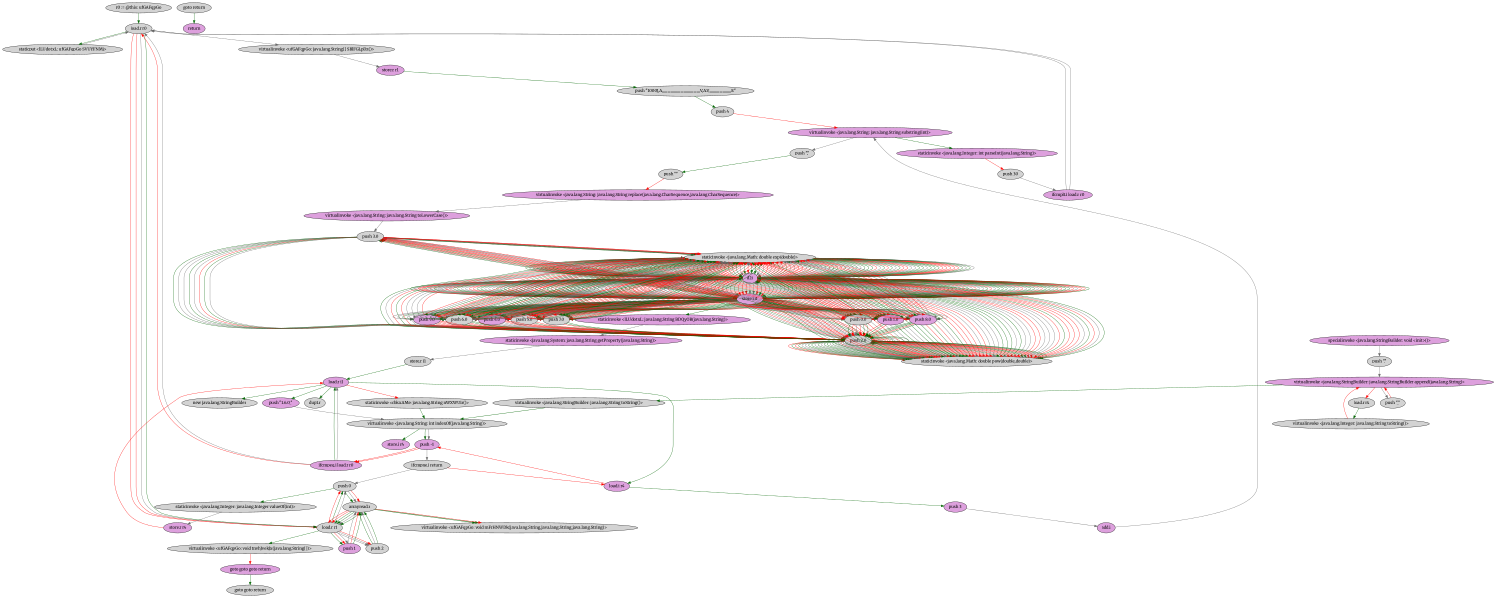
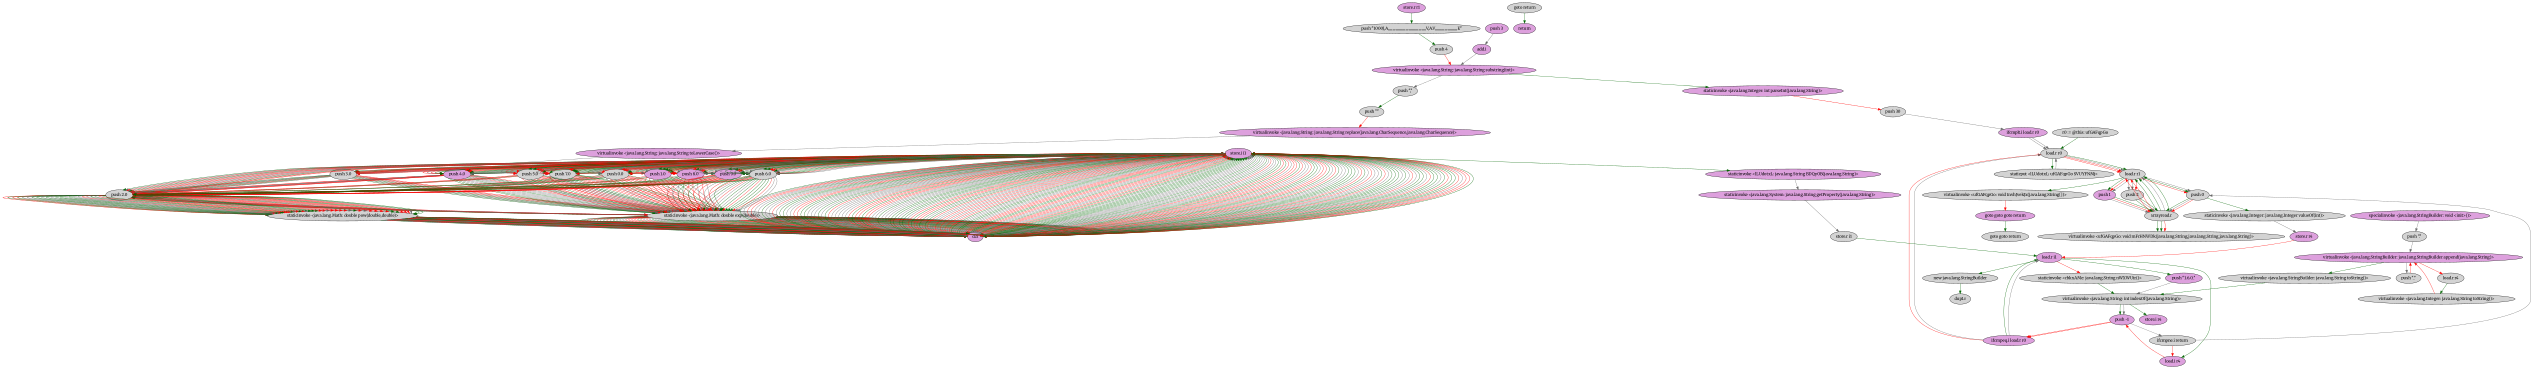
node "virtualinvoke <ufGAFqpGo: java.lang.String[] SBlFGLpDz()>": removed
edge "load.r i1" -> "dup1.r": now "new java.lang.StringBuilder" -> "dup1.r"
edge "load.i r4" -> "push 3": removed
